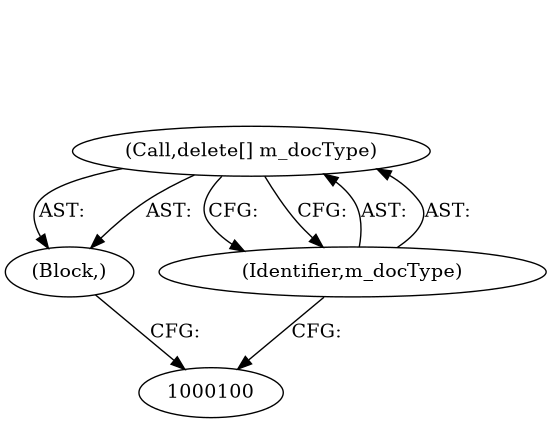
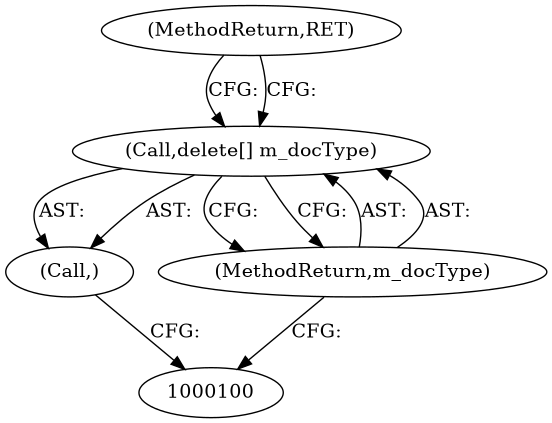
node "(MethodReturn,RET)": added
node "(Block,)": label "(Block,)" -> "(Call,)"
node "(Identifier,m_docType)": label "(Identifier,m_docType)" -> "(MethodReturn,m_docType)"
